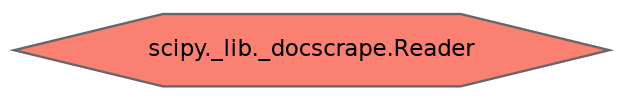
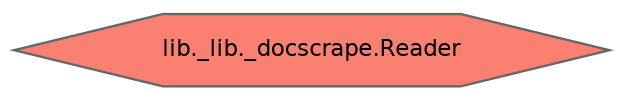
node "scipy._lib._docscrape.Reader": label "scipy._lib._docscrape.Reader" -> "lib._lib._docscrape.Reader"
